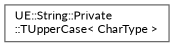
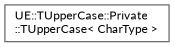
node "UE::String::Private ::TUpperCase< CharType >": label "UE::String::Private ::TUpperCase< CharType >" -> "UE::TUpperCase::Private ::TUpperCase< CharType >"
